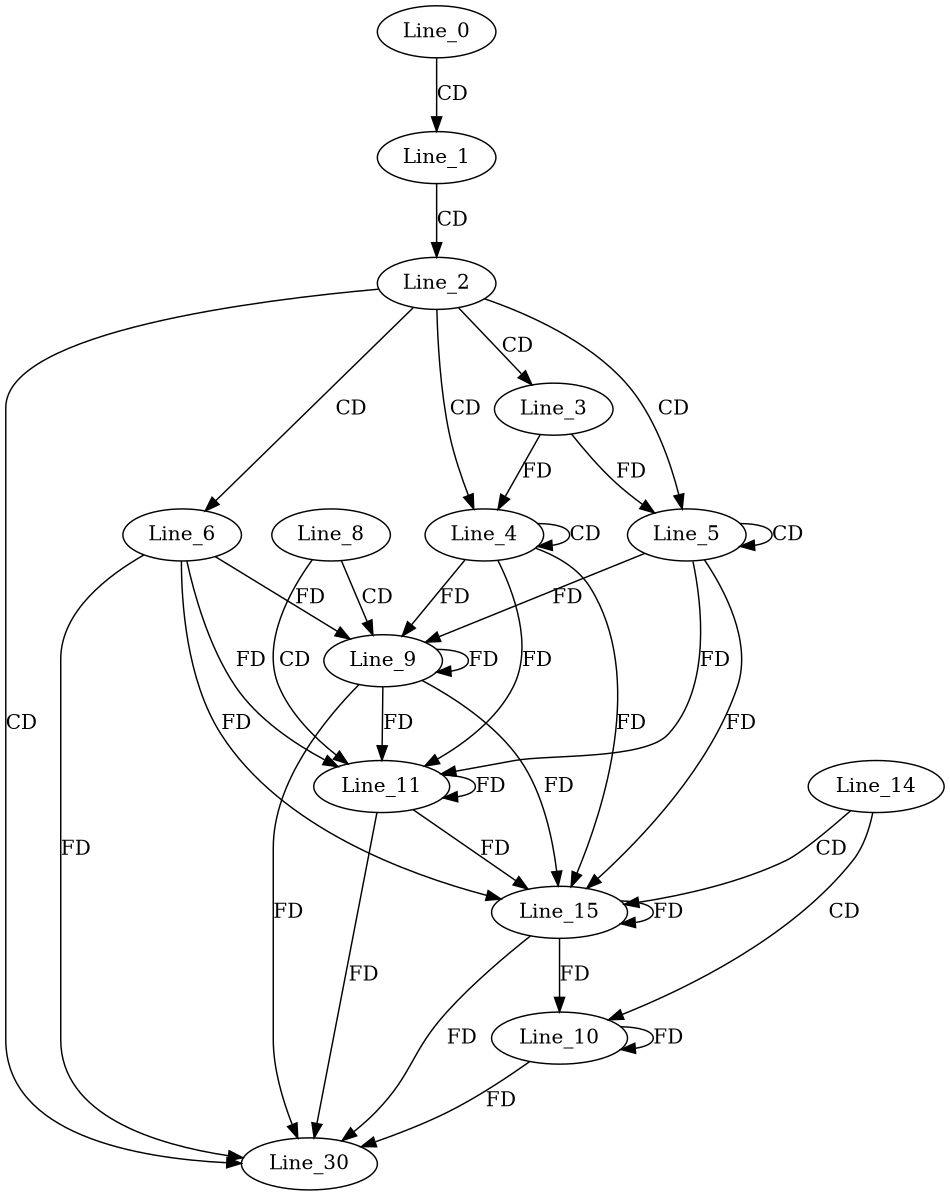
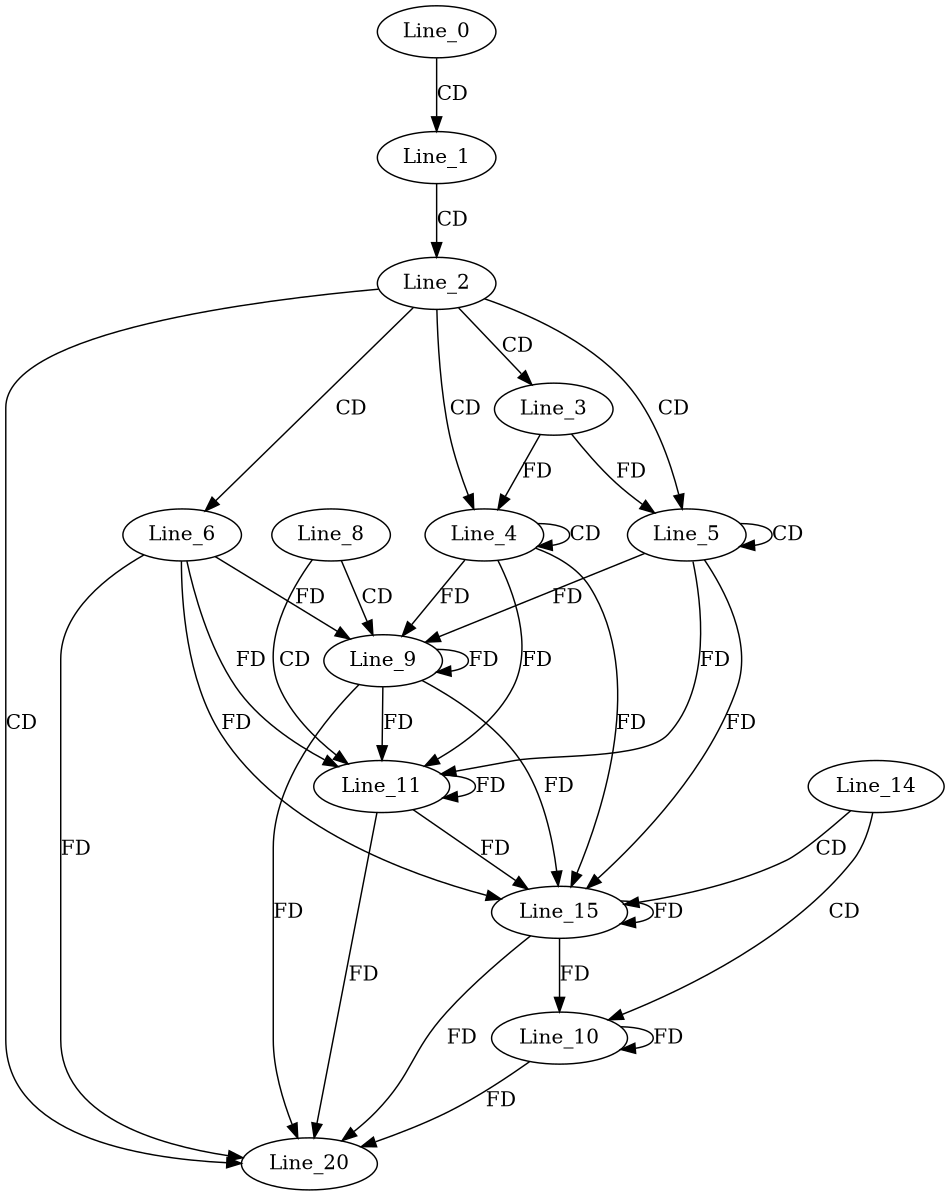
node "Line_30": label "Line_30" -> "Line_20"
